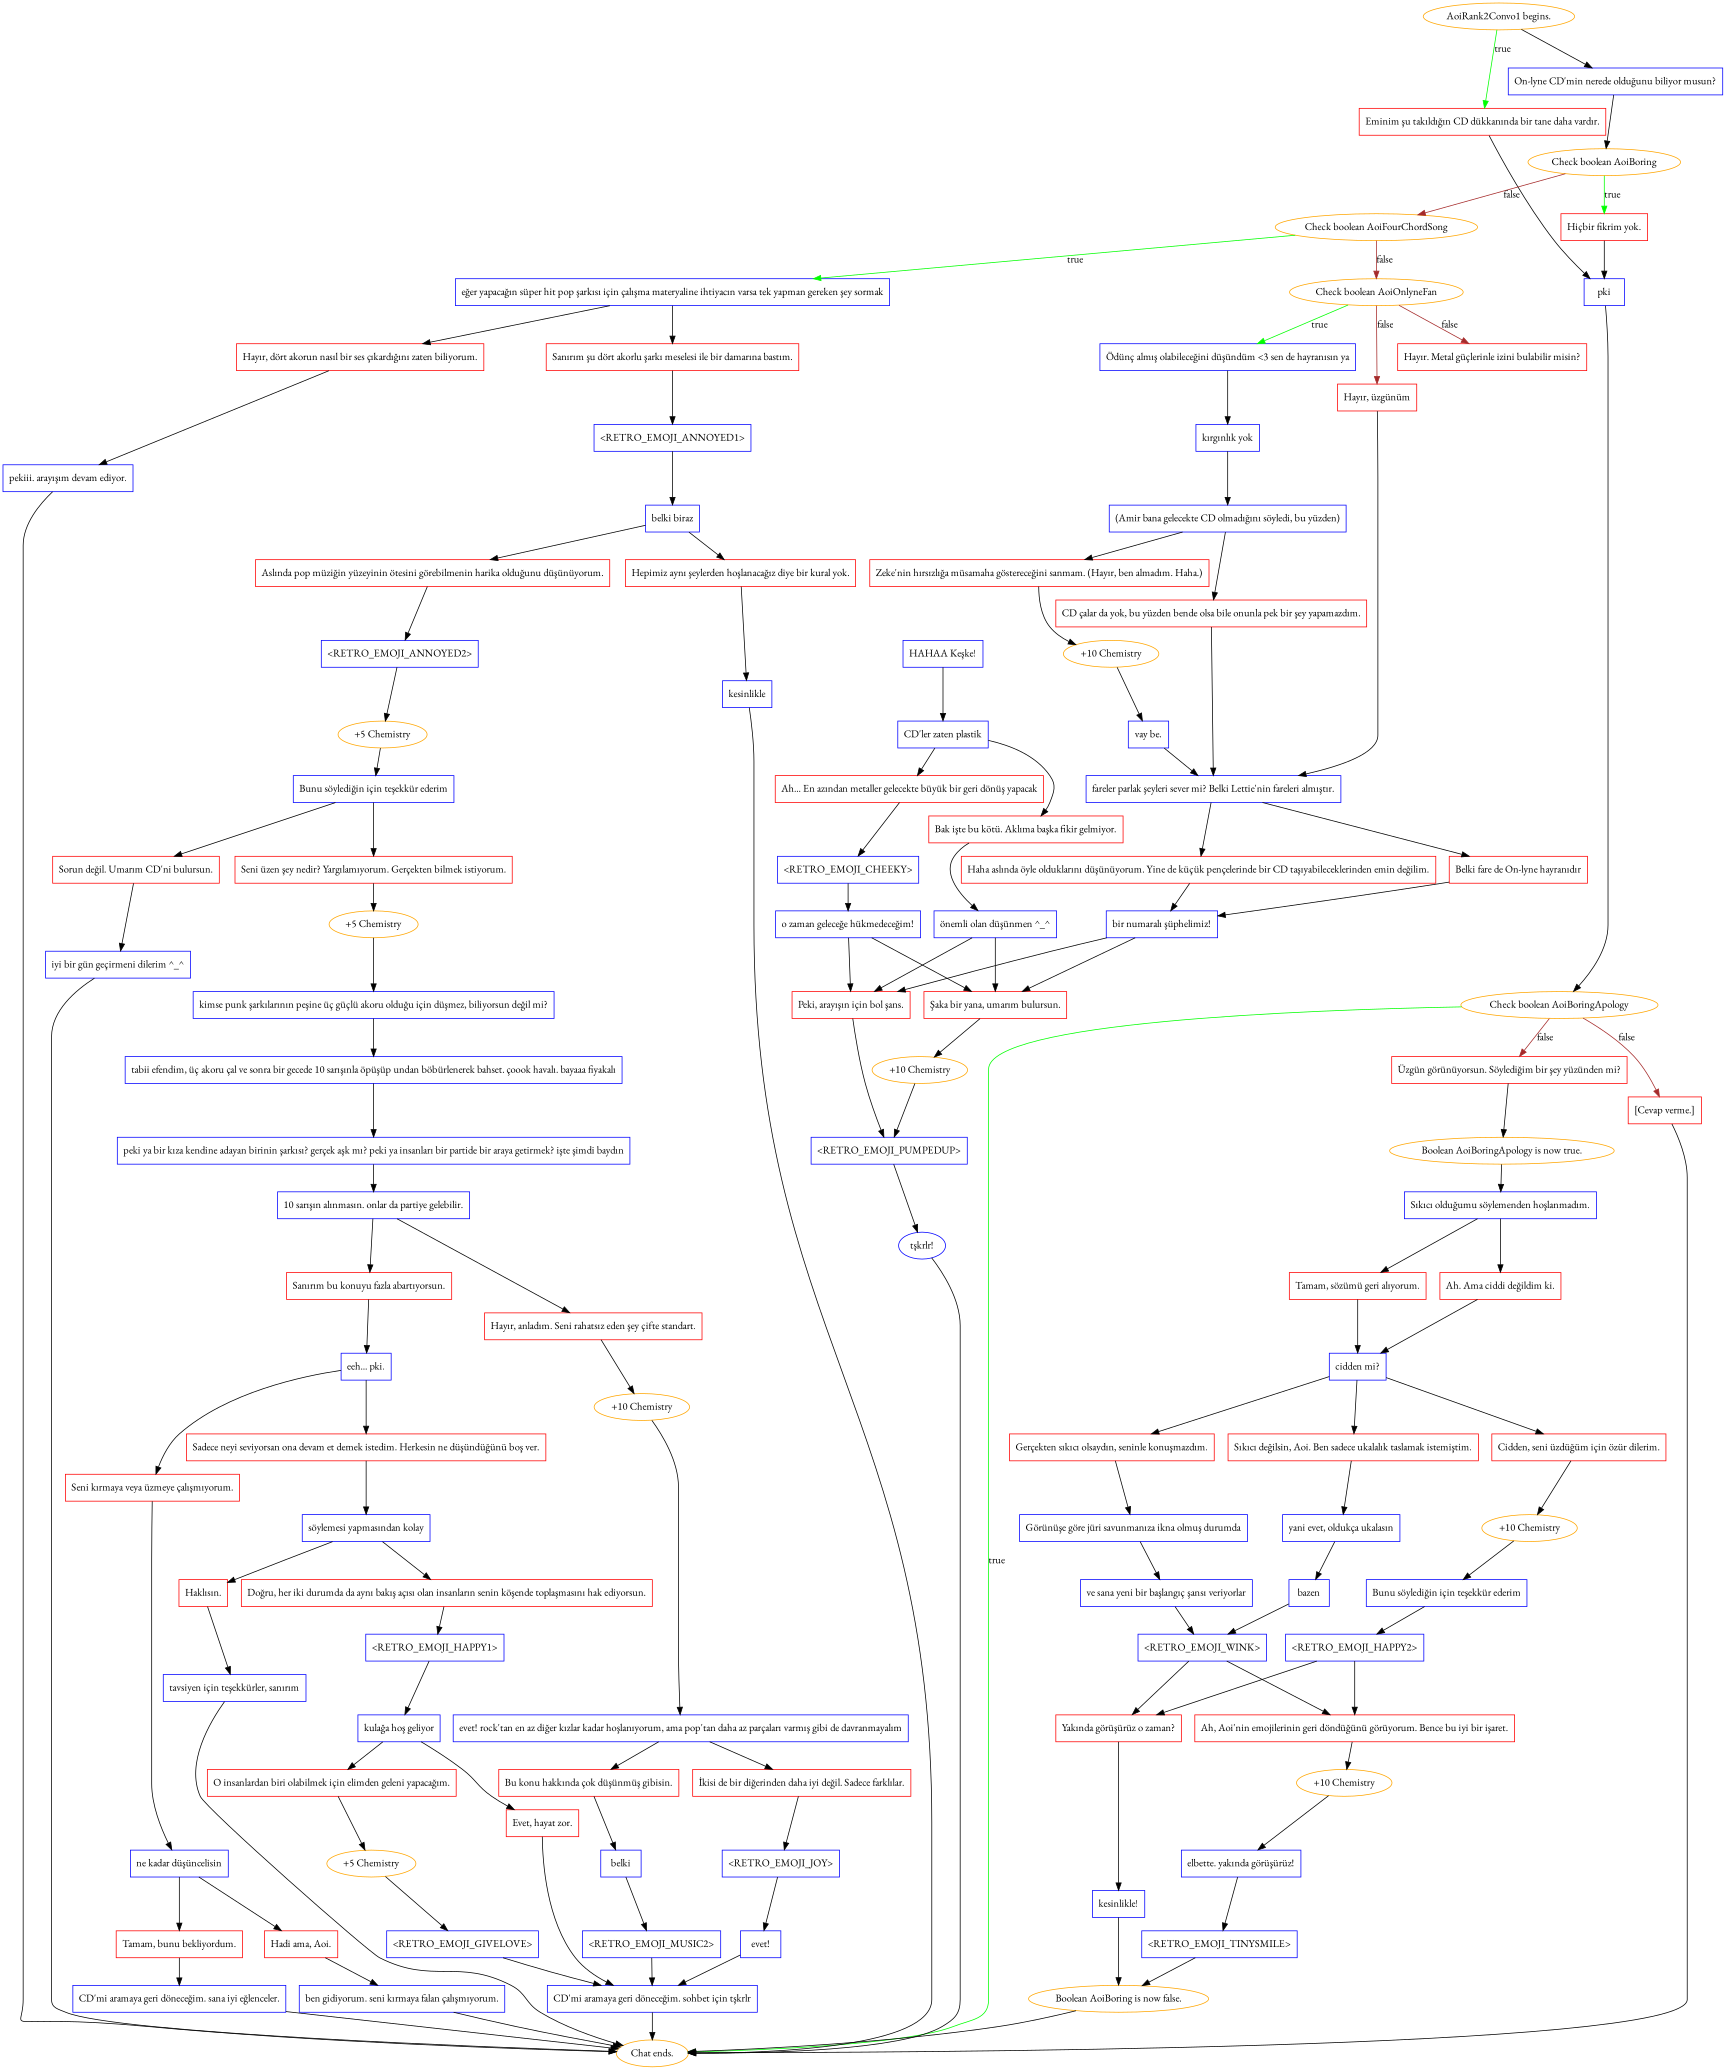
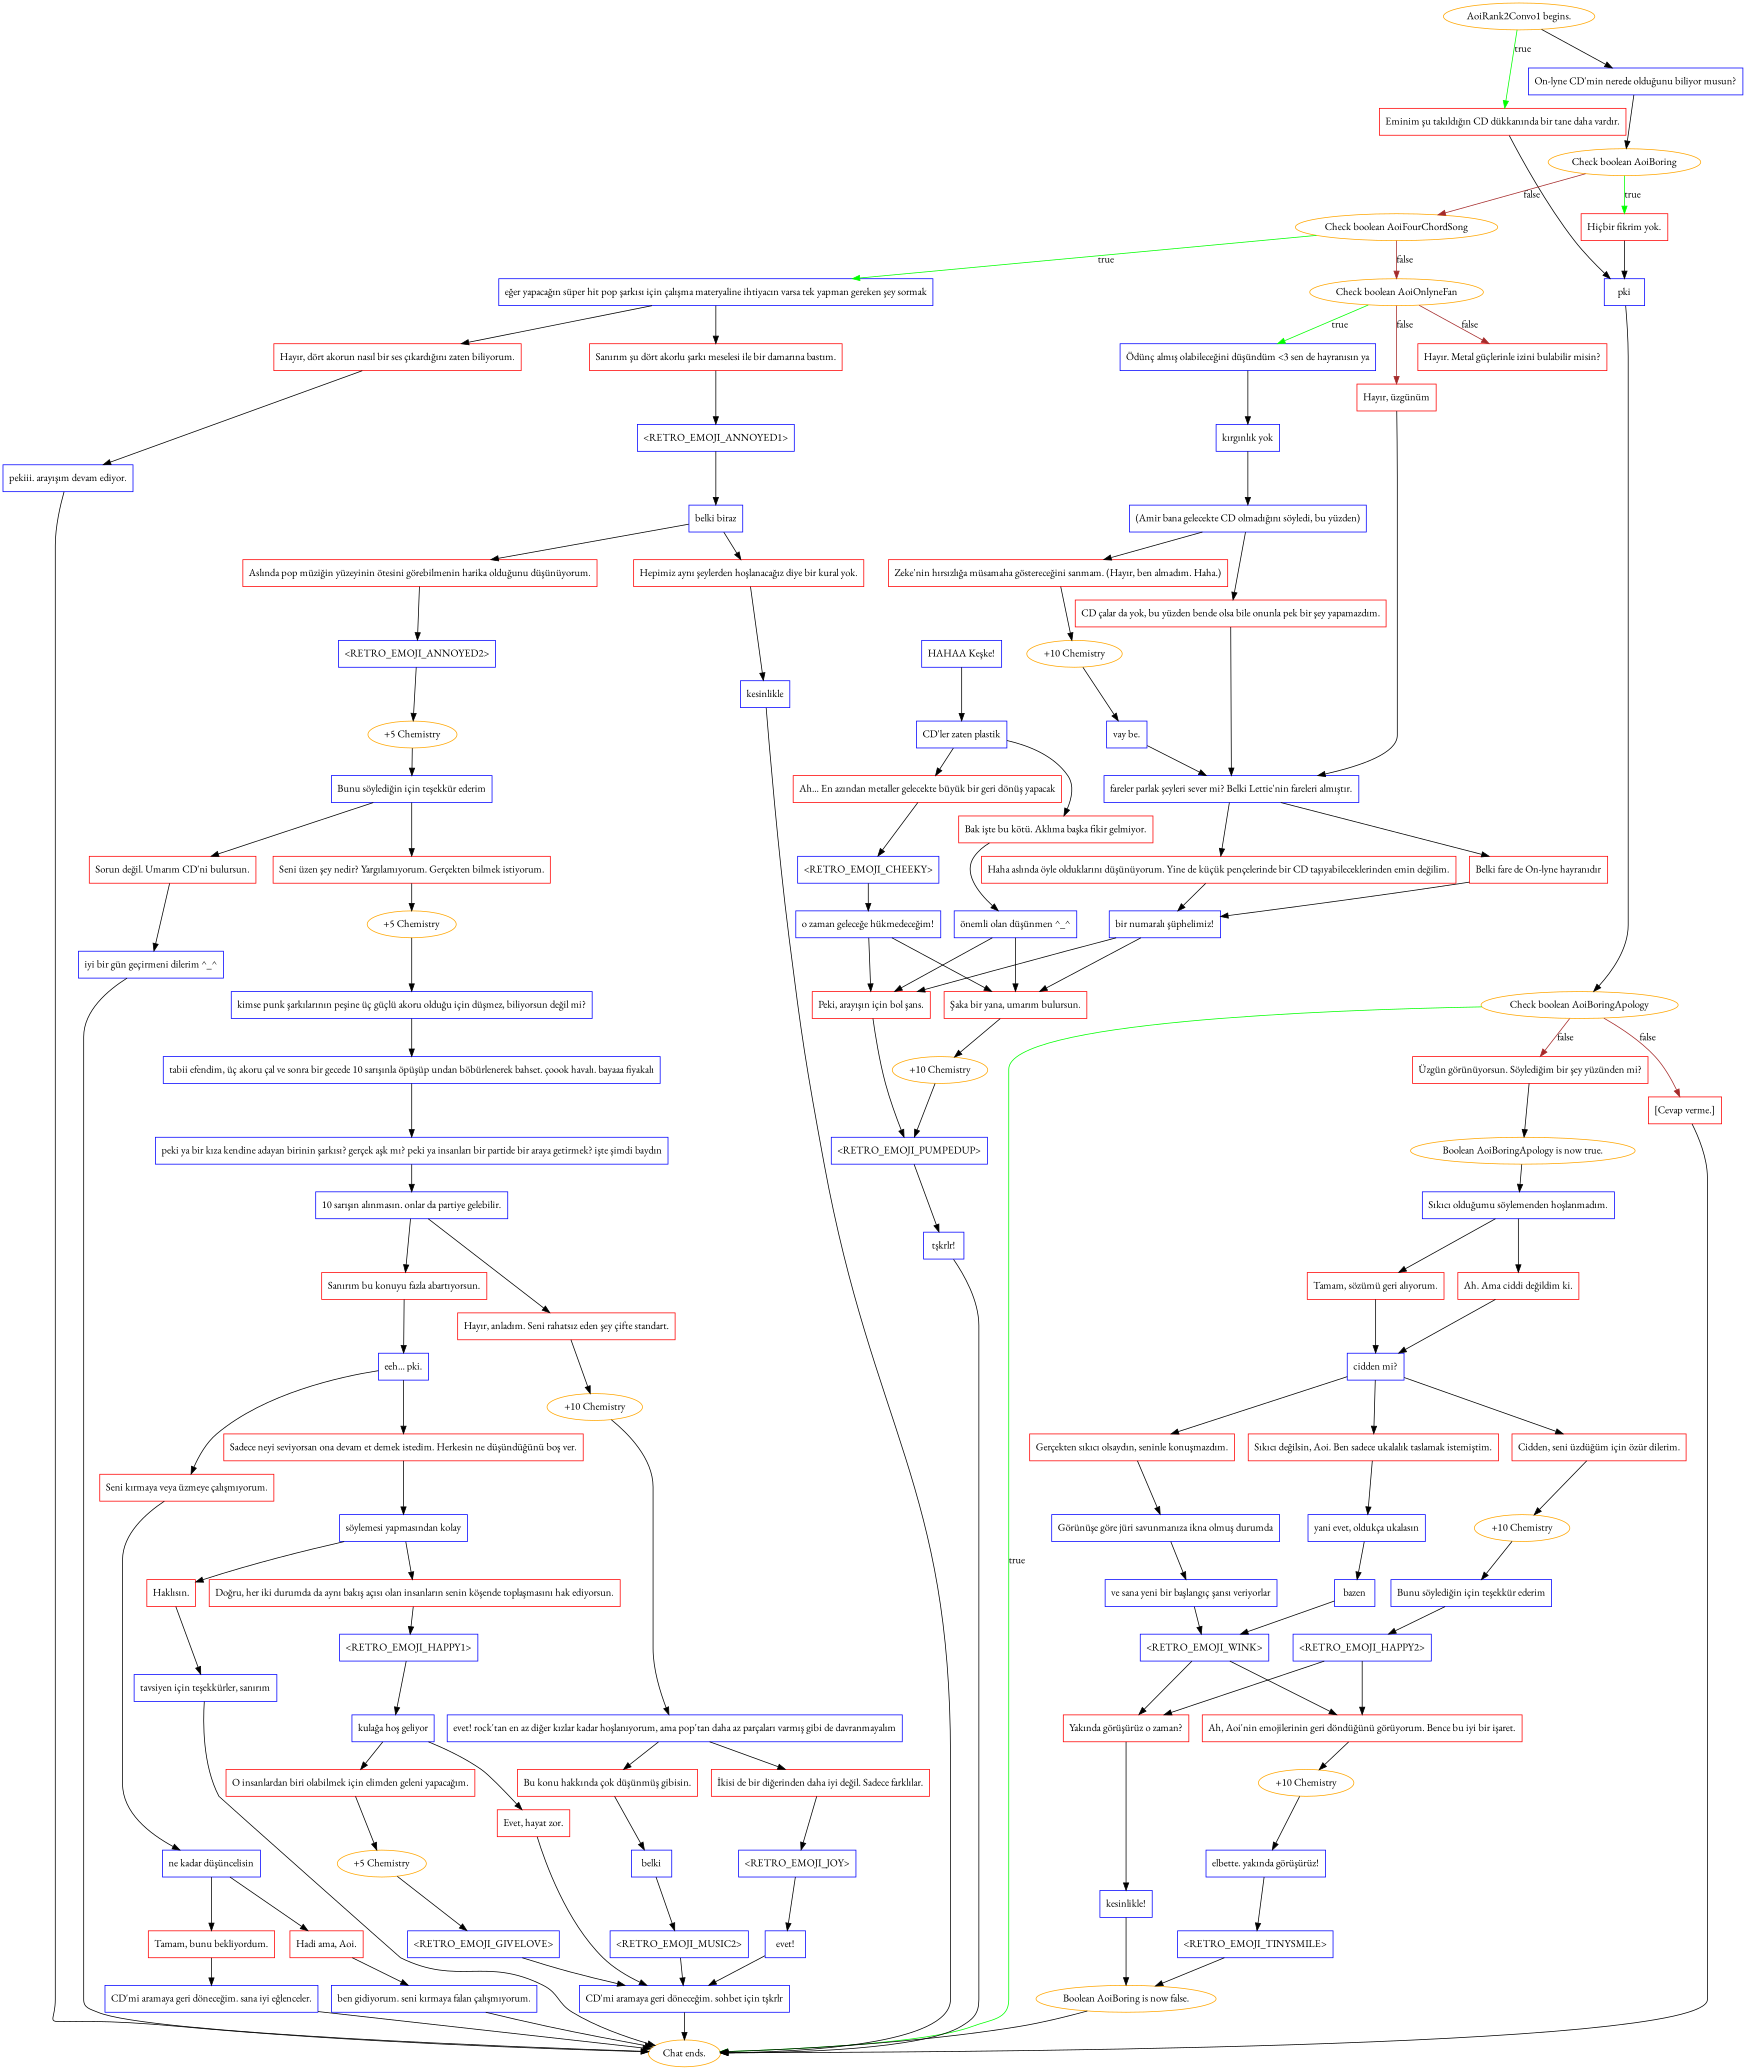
node "tşkrlr!": shape ellipse -> box
